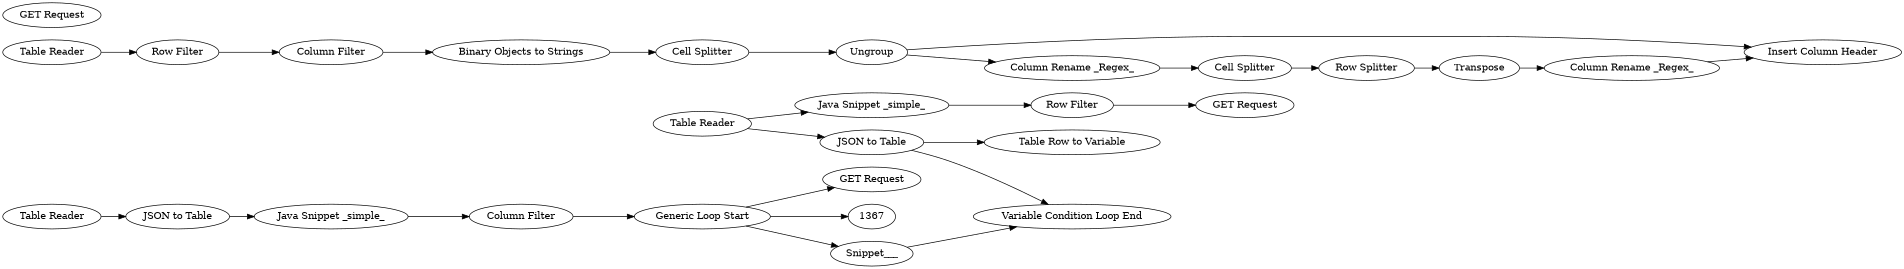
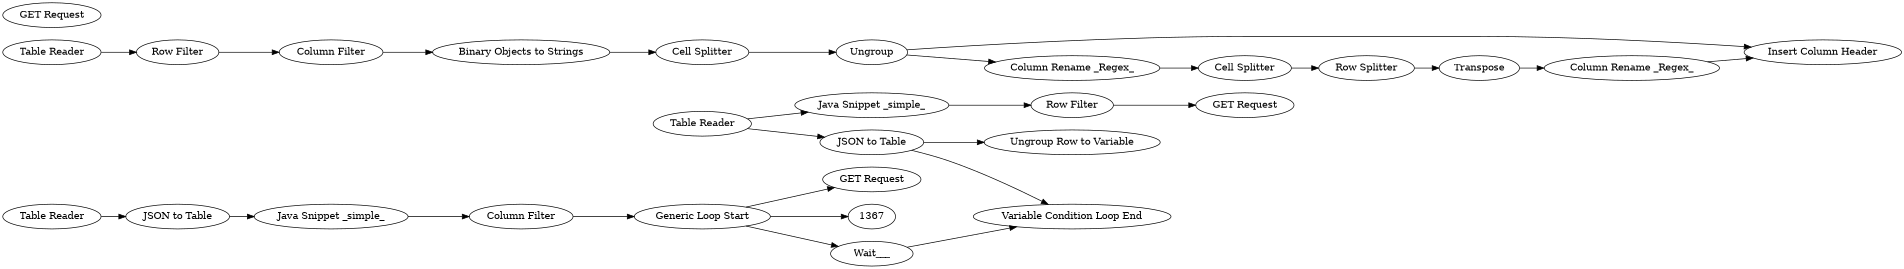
node "Table Row to Variable": label "Table Row to Variable" -> "Ungroup Row to Variable"
node "Snippet___": label "Snippet___" -> "Wait___"
